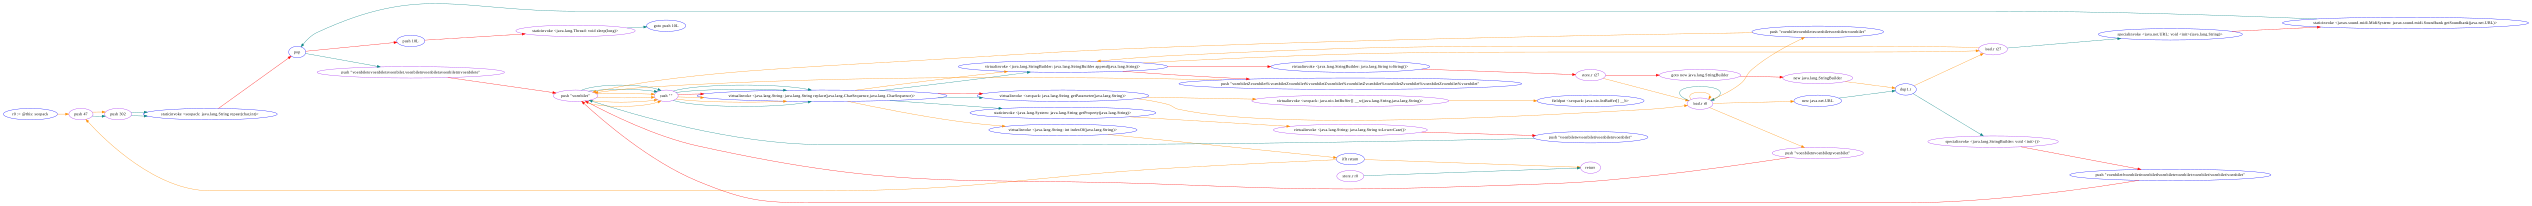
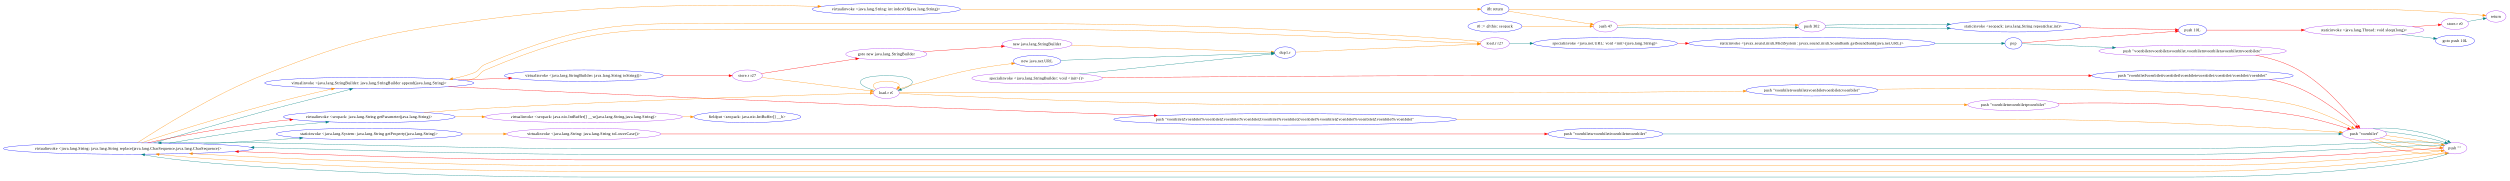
edge "staticinvoke <java.lang.Thread: void sleep(long)>" -> "store.r r0": added
edge "staticinvoke <seopack: java.lang.String repeat(char,int)>" -> "pop": now "staticinvoke <seopack: java.lang.String repeat(char,int)>" -> "push 10L"
edge "dup1.r" -> "specialinvoke <java.lang.StringBuilder: void <init>()>": reversed
